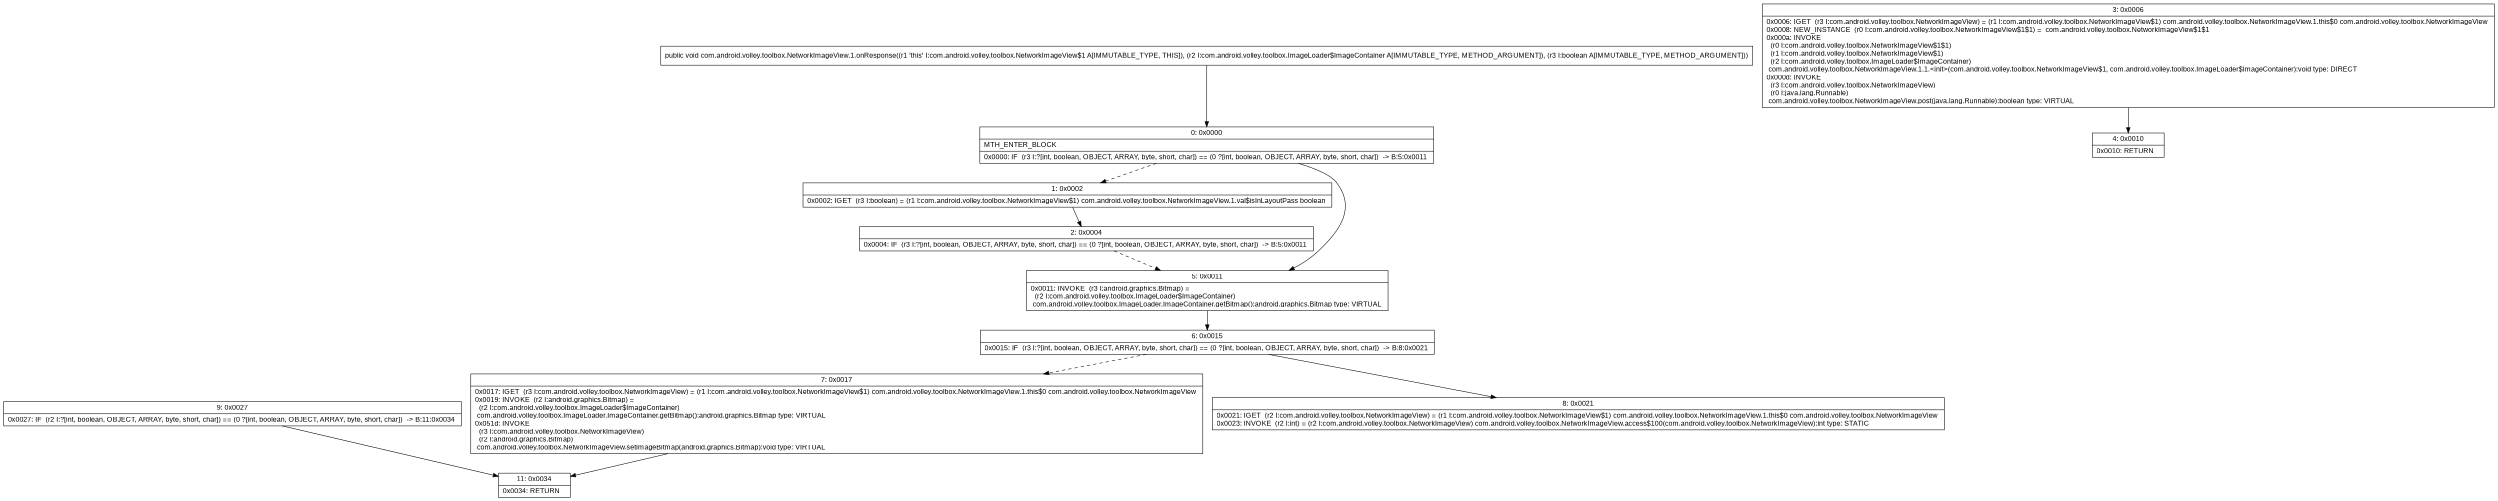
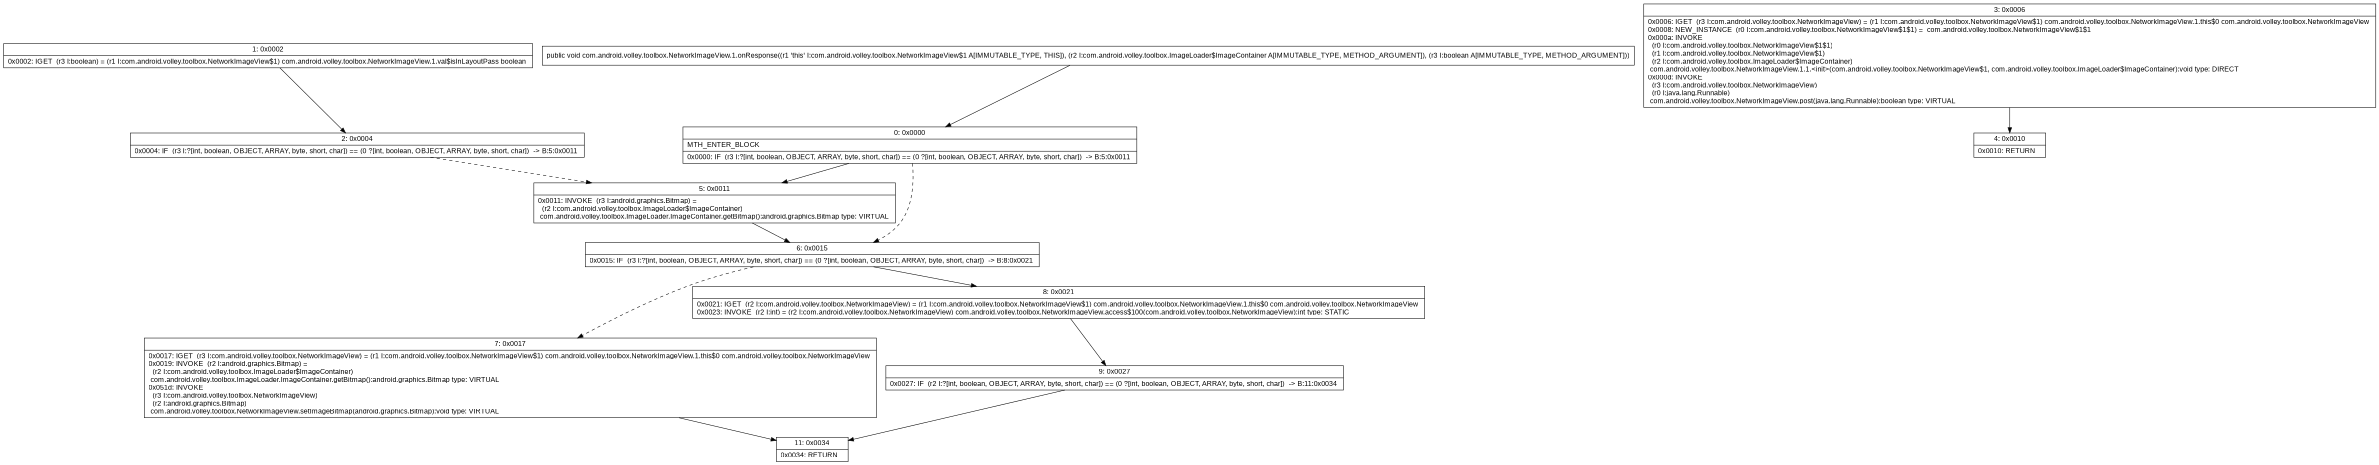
edge "0: 0x0000" -> "1: 0x0002": now "0: 0x0000" -> "6: 0x0015"
edge "8: 0x0021" -> "9: 0x0027": added
